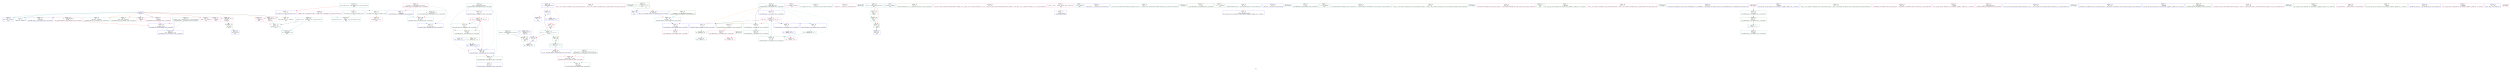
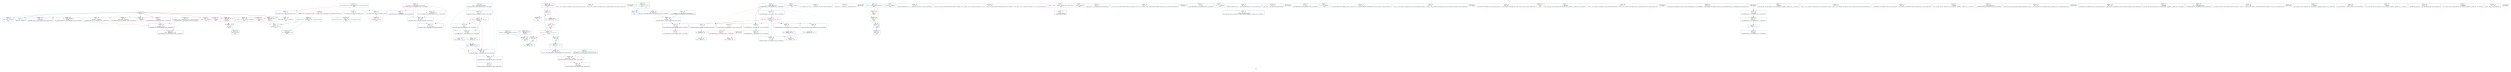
node "NodeID: 43": added
